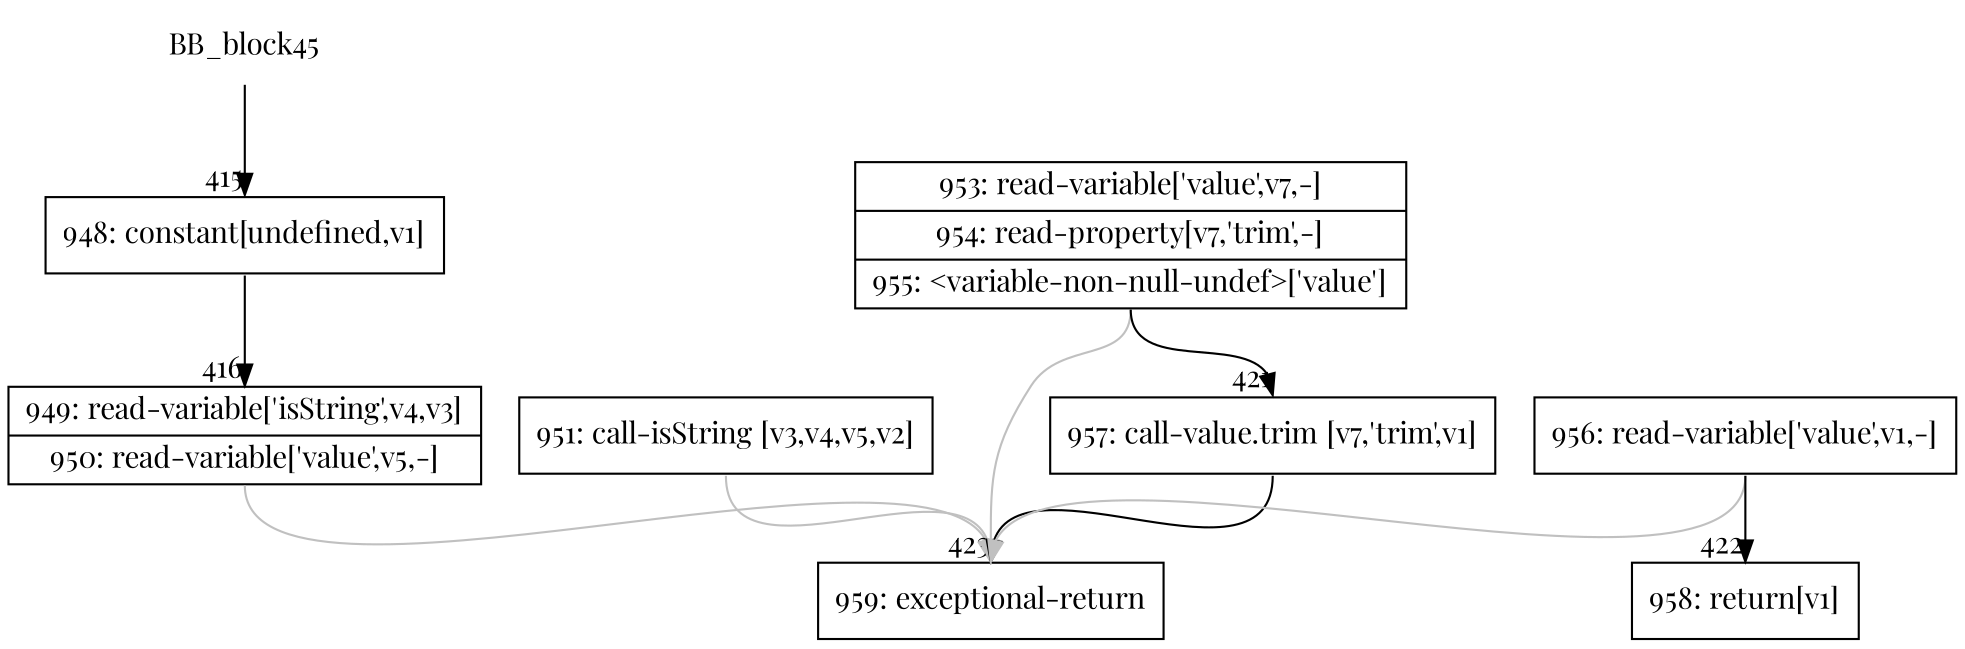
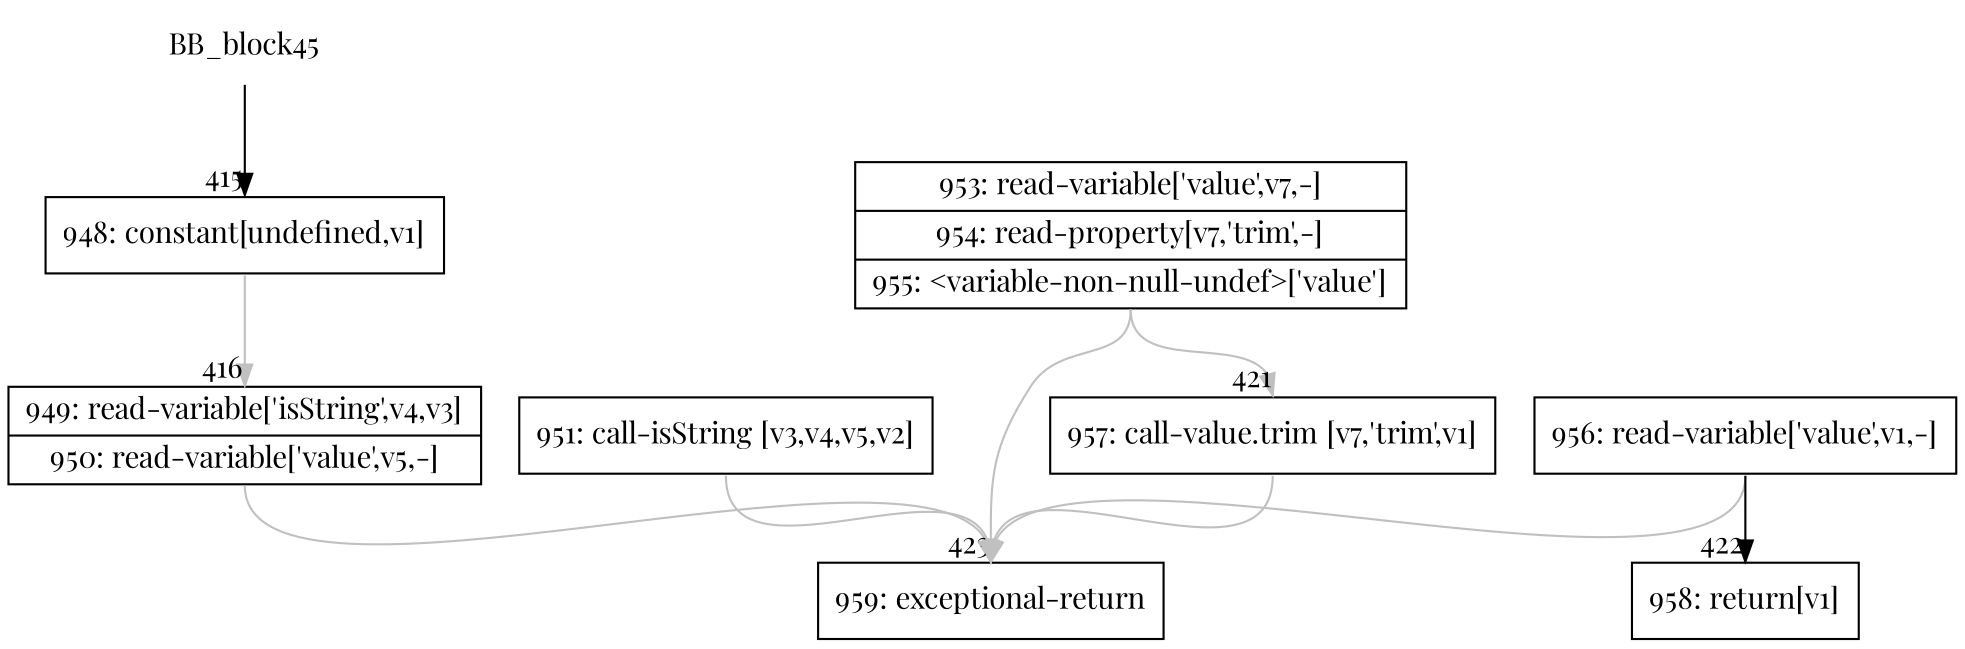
edge "948: constant[undefined,v1]" -> "949: read-variable['isString',v4,v3]": color black -> gray
edge "953: read-variable['value',v7,-]" -> "957: call-value.trim [v7,'trim',v1]": color black -> gray
edge "957: call-value.trim [v7,'trim',v1]" -> "959: exceptional-return": color black -> gray
